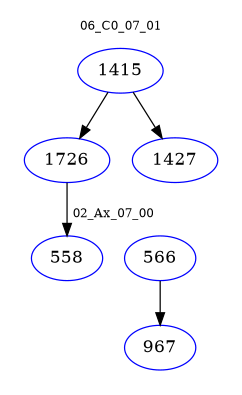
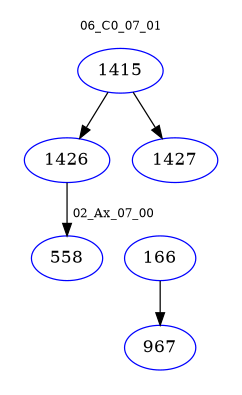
node "1726": label "1726" -> "1426"
node "566": label "566" -> "166"
